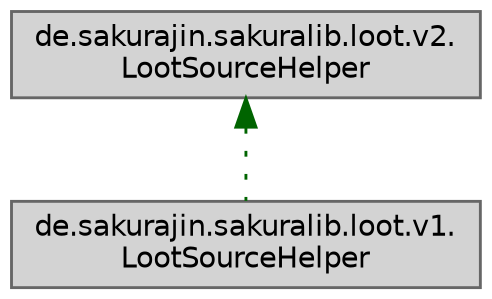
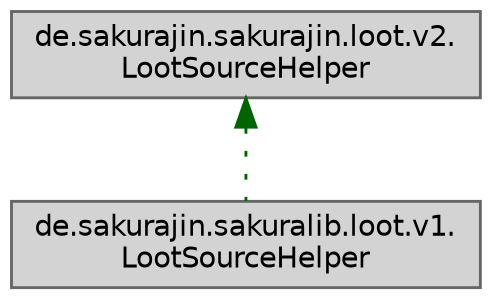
node "de.sakurajin.sakuralib.loot.v2. LootSourceHelper": label "de.sakurajin.sakuralib.loot.v2. LootSourceHelper" -> "de.sakurajin.sakurajin.loot.v2. LootSourceHelper"
